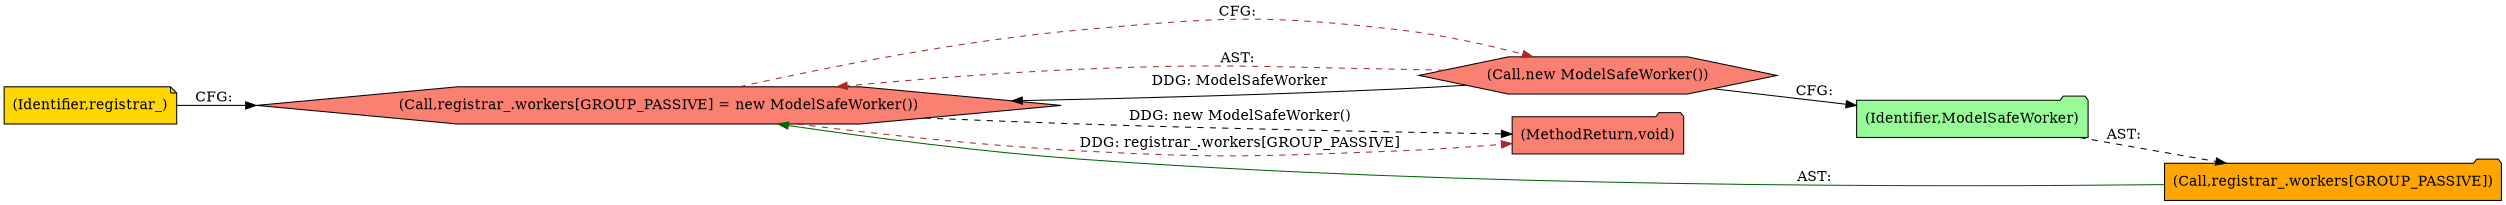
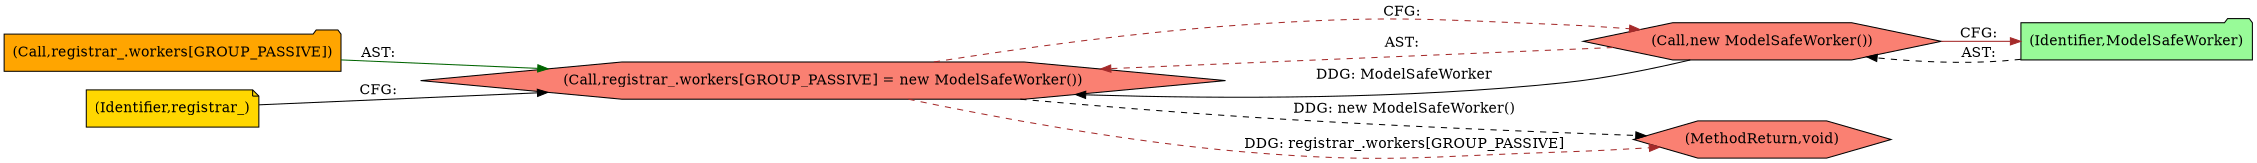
edge "(Call,new ModelSafeWorker())" -> "(Identifier,ModelSafeWorker)": color black -> brown
node "(MethodReturn,void)": shape folder -> hexagon
edge "(Identifier,ModelSafeWorker)" -> "(Call,registrar_.workers[GROUP_PASSIVE])": now "(Identifier,ModelSafeWorker)" -> "(Call,new ModelSafeWorker())"
